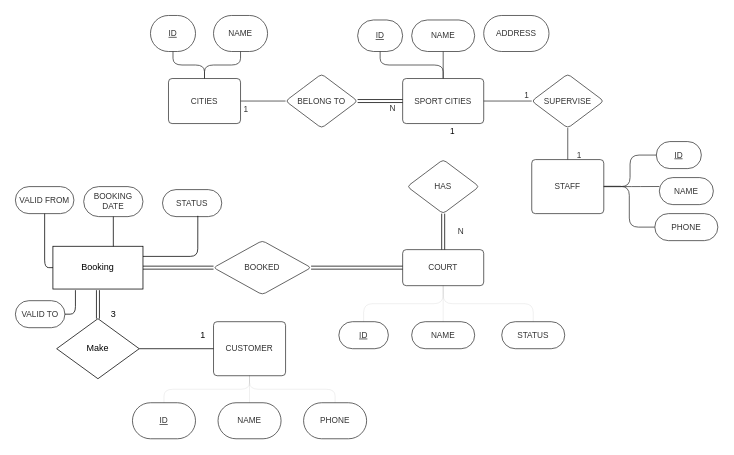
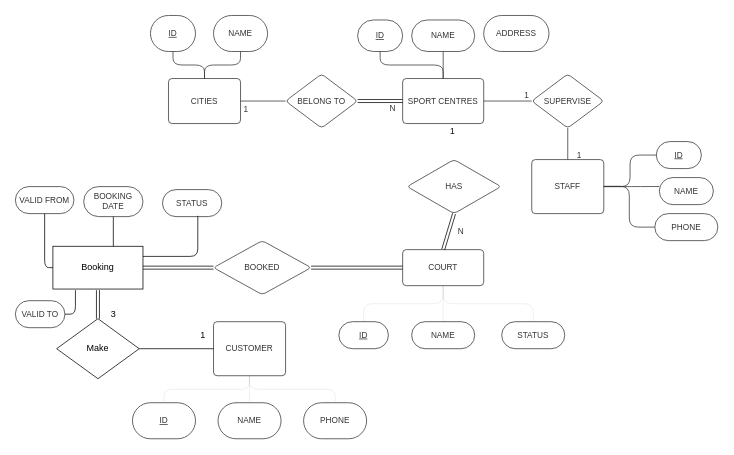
node "SPORT CITIES": label "SPORT CITIES" -> "SPORT CENTRES"
node "HAS": size 72x54 -> 94x54
